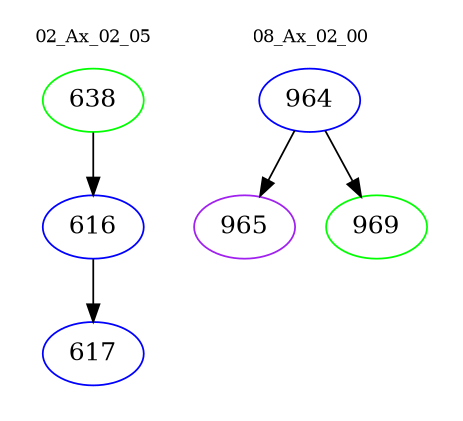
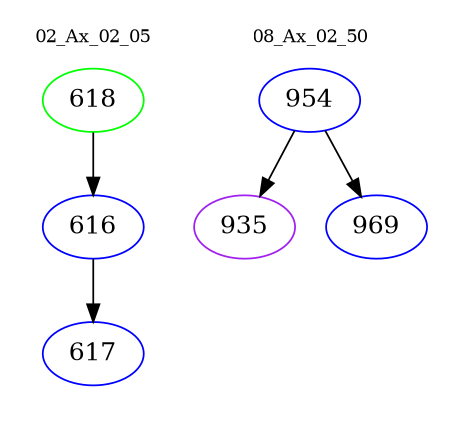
cluster "08_Ax_02_00": label "08_Ax_02_00" -> "08_Ax_02_50"
node "638": label "638" -> "618"
node "964": label "964" -> "954"
node "965": label "965" -> "935"
node "969": color green -> blue
